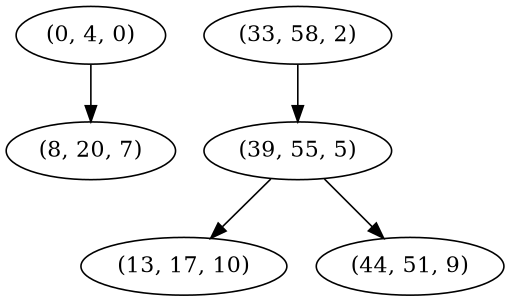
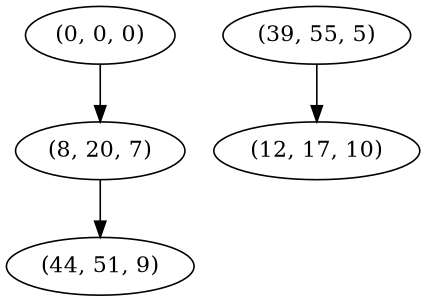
node "(0, 4, 0)": label "(0, 4, 0)" -> "(0, 0, 0)"
node "(33, 58, 2)": removed
edge "(39, 55, 5)" -> "(44, 51, 9)": now "(8, 20, 7)" -> "(44, 51, 9)"
node "(13, 17, 10)": label "(13, 17, 10)" -> "(12, 17, 10)"
